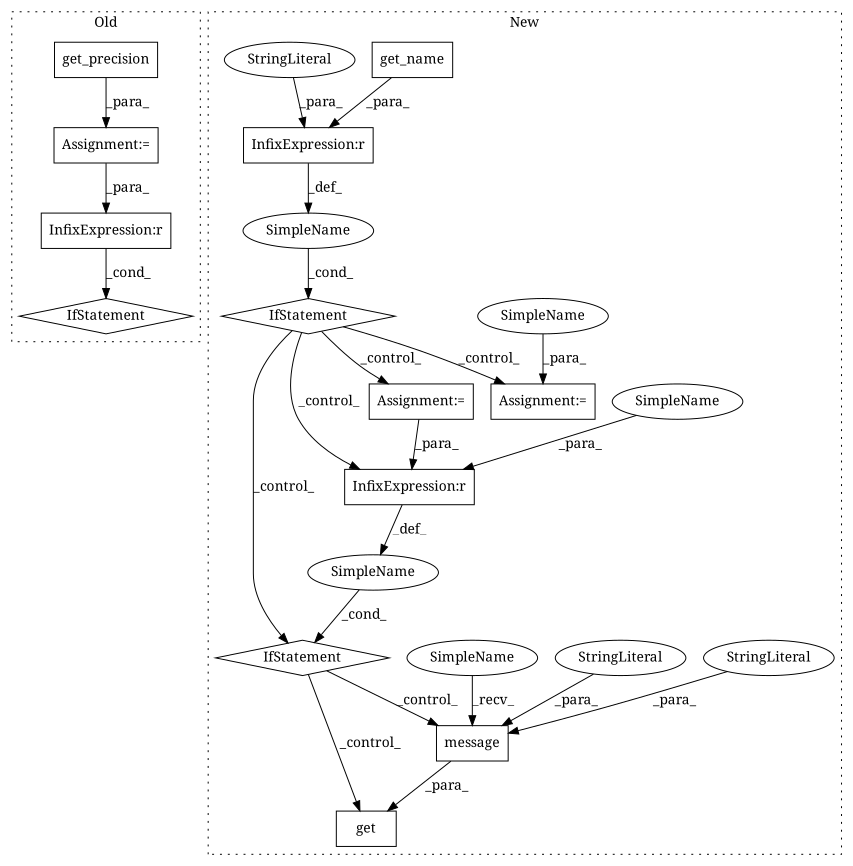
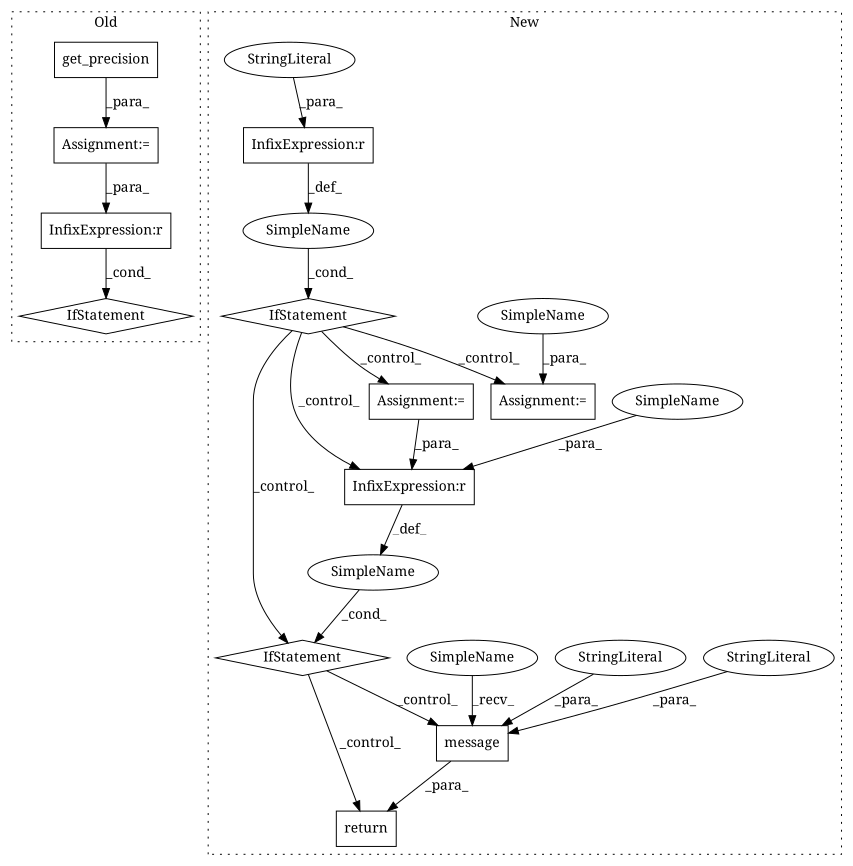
node "get_name": removed
node "get": label "get" -> "return"
